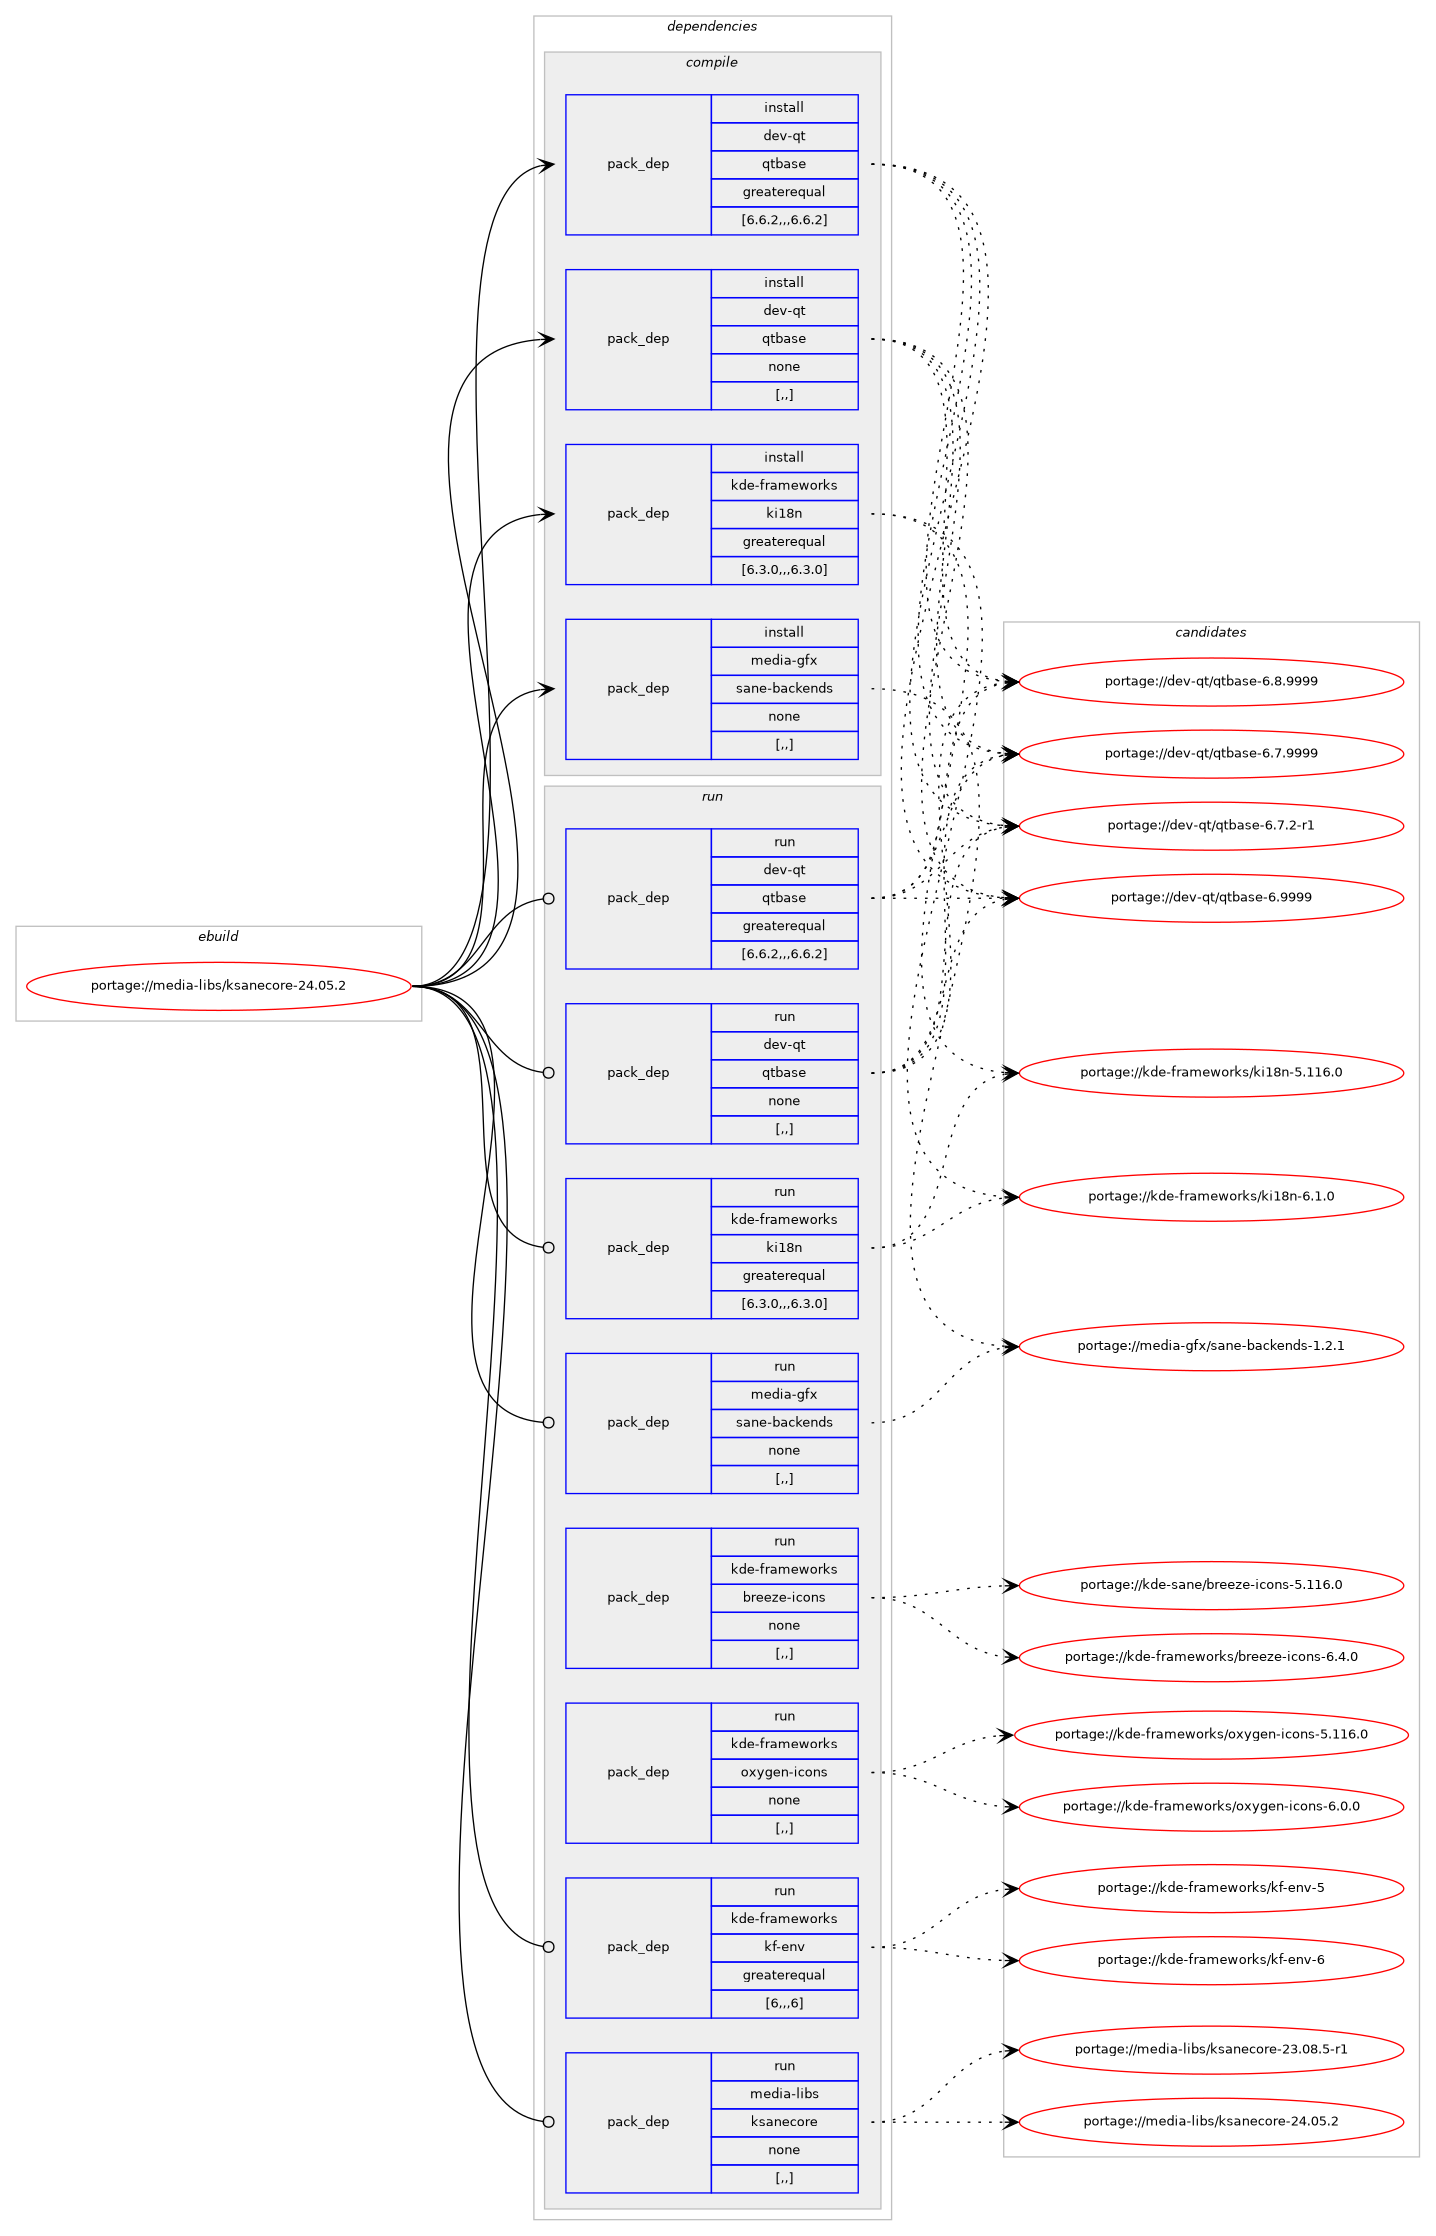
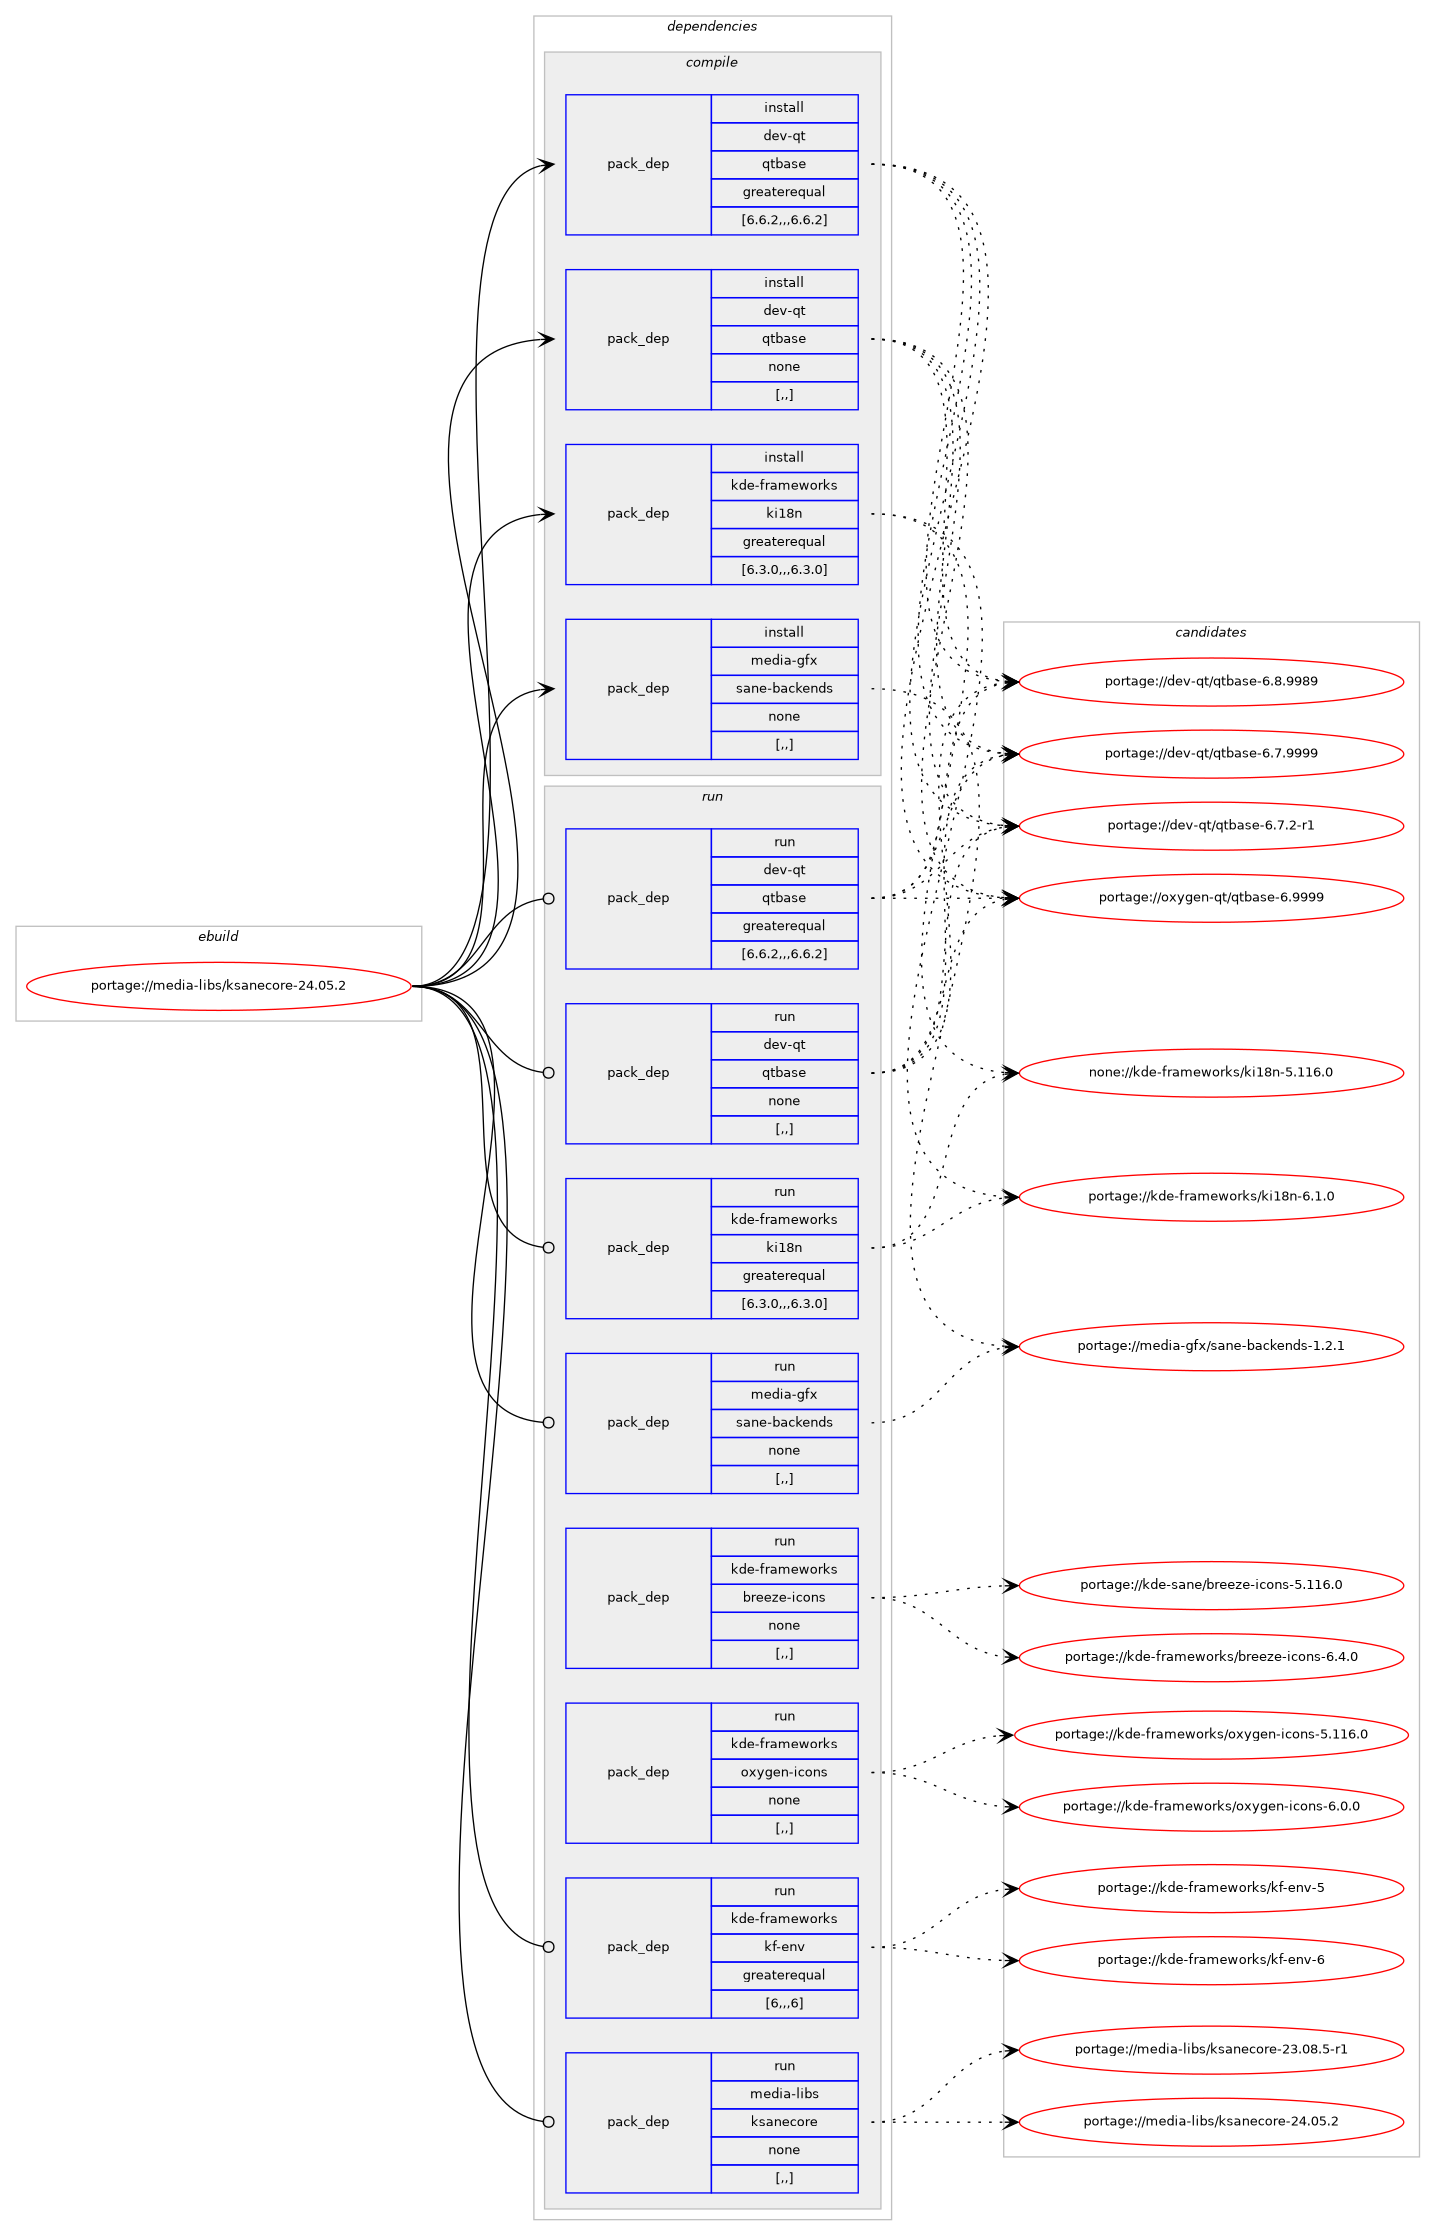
node "portage://dev-qt/qtbase-6.8.9999": label "portage://dev-qt/qtbase-6.8.9999" -> "portage://dev-qt/qtbase-6.8.9989"
node "portage://dev-qt/qtbase-6.9999": label "portage://dev-qt/qtbase-6.9999" -> "portage://oxygen-qt/qtbase-6.9999"
node "portage://kde-frameworks/ki18n-5.116.0": label "portage://kde-frameworks/ki18n-5.116.0" -> "none://kde-frameworks/ki18n-5.116.0"
